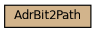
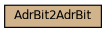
node "AdrBit2Path": label "AdrBit2Path" -> "AdrBit2AdrBit"
